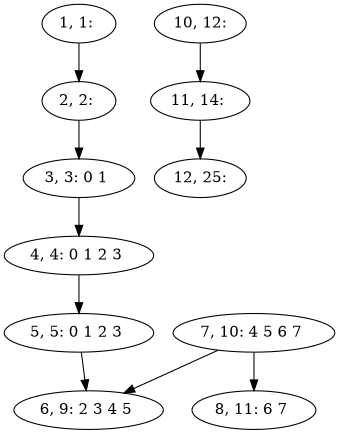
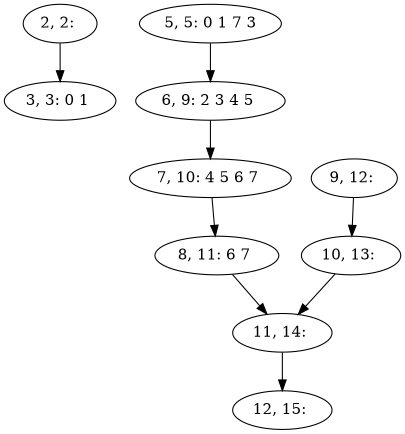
node "1, 1:": removed
node "10, 12:": label "10, 12:" -> "10, 13:"
node "12, 25:": label "12, 25:" -> "12, 15:"
node "9, 12:": added
node "4, 4: 0 1 2 3": removed
edge "8, 11: 6 7" -> "11, 14:": added
node "5, 5: 0 1 2 3": label "5, 5: 0 1 2 3" -> "5, 5: 0 1 7 3"
edge "7, 10: 4 5 6 7" -> "6, 9: 2 3 4 5": reversed
